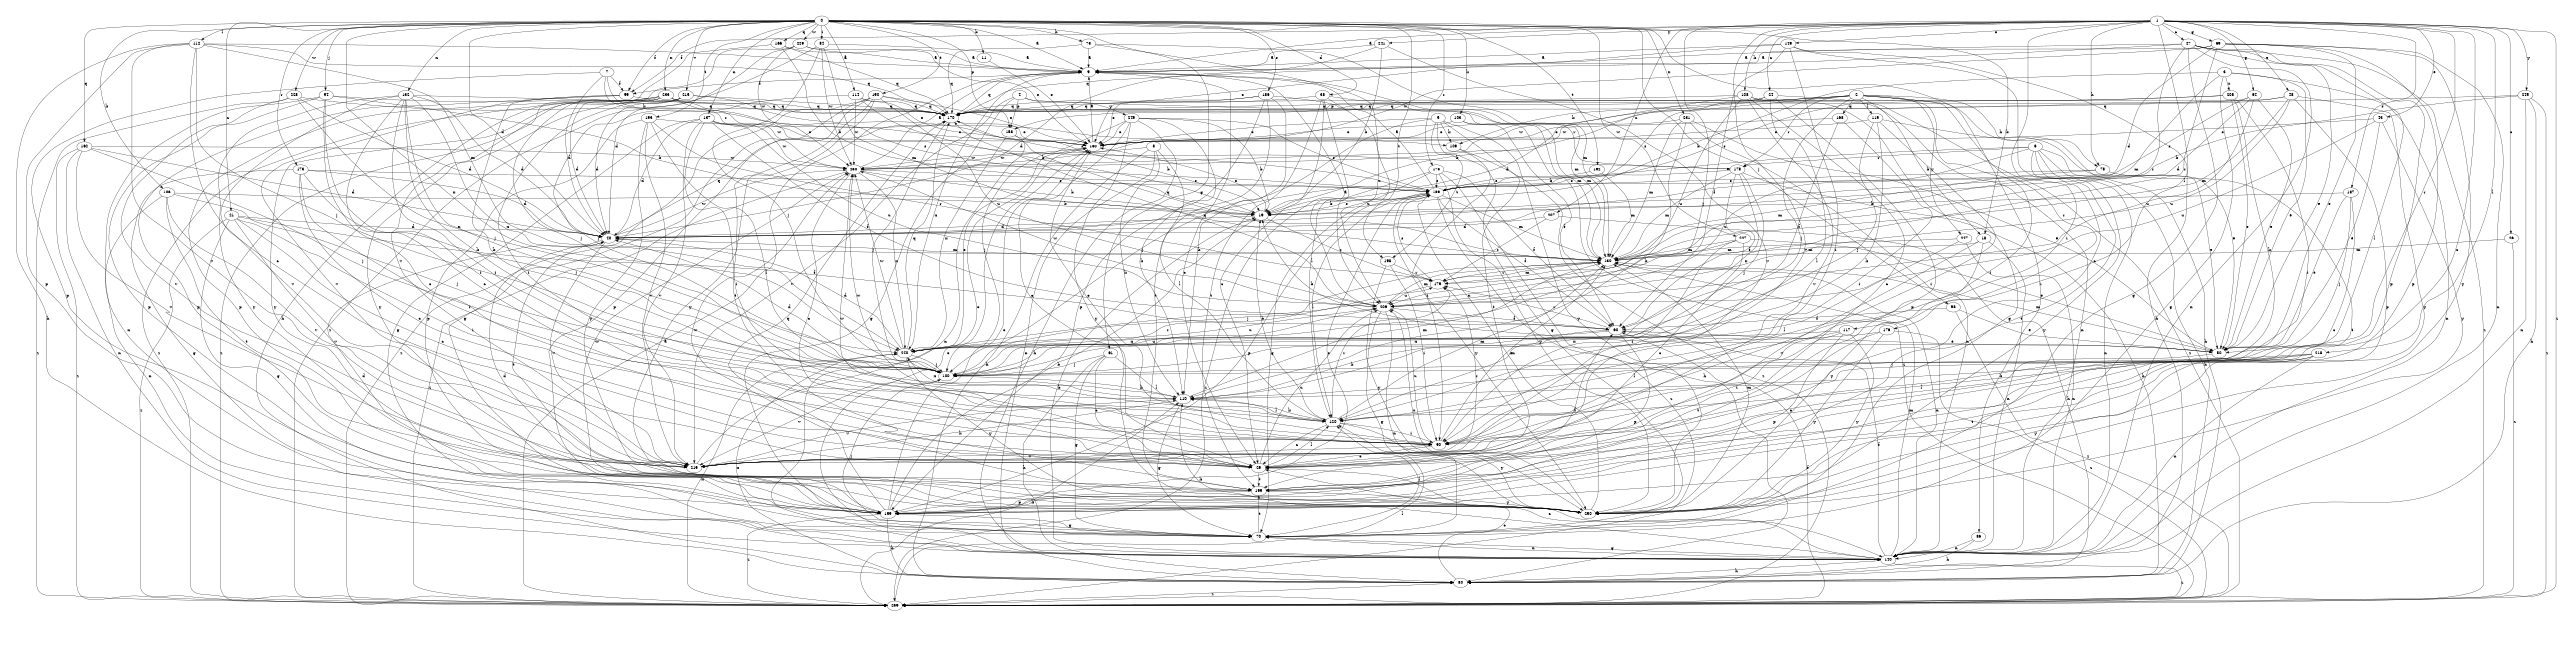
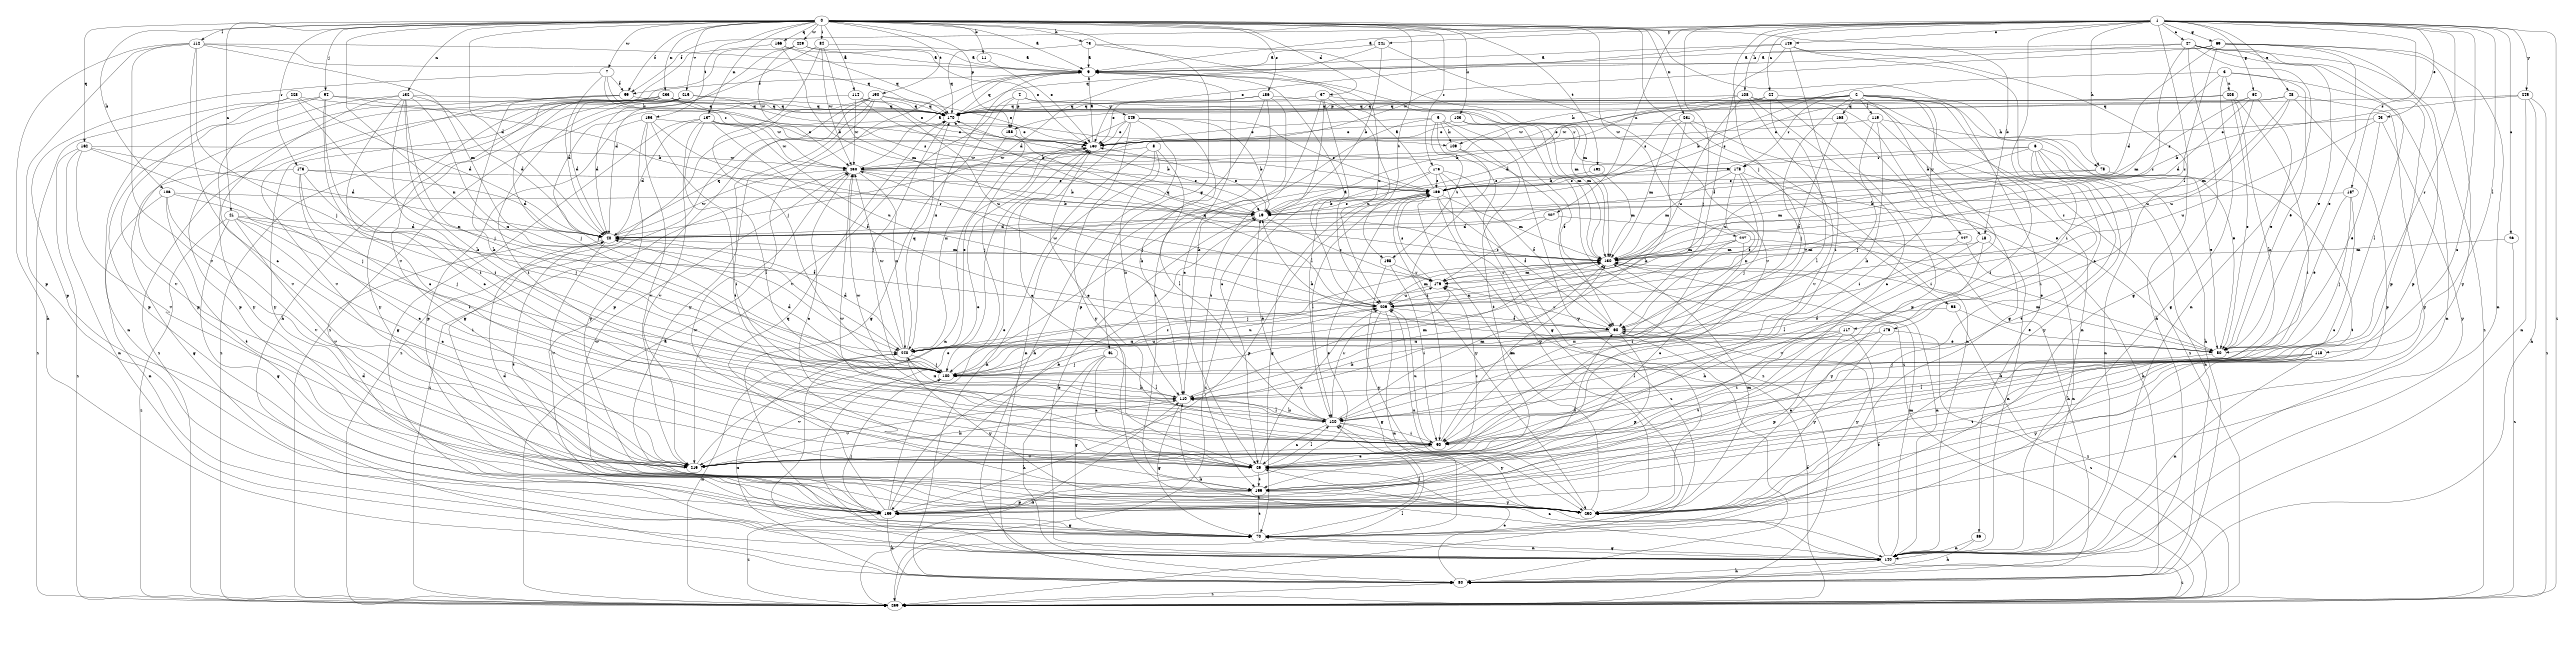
edge "0" -> "228": now "0" -> "7"
node "38": label "38" -> "37"
node "218": label "218" -> "118"
